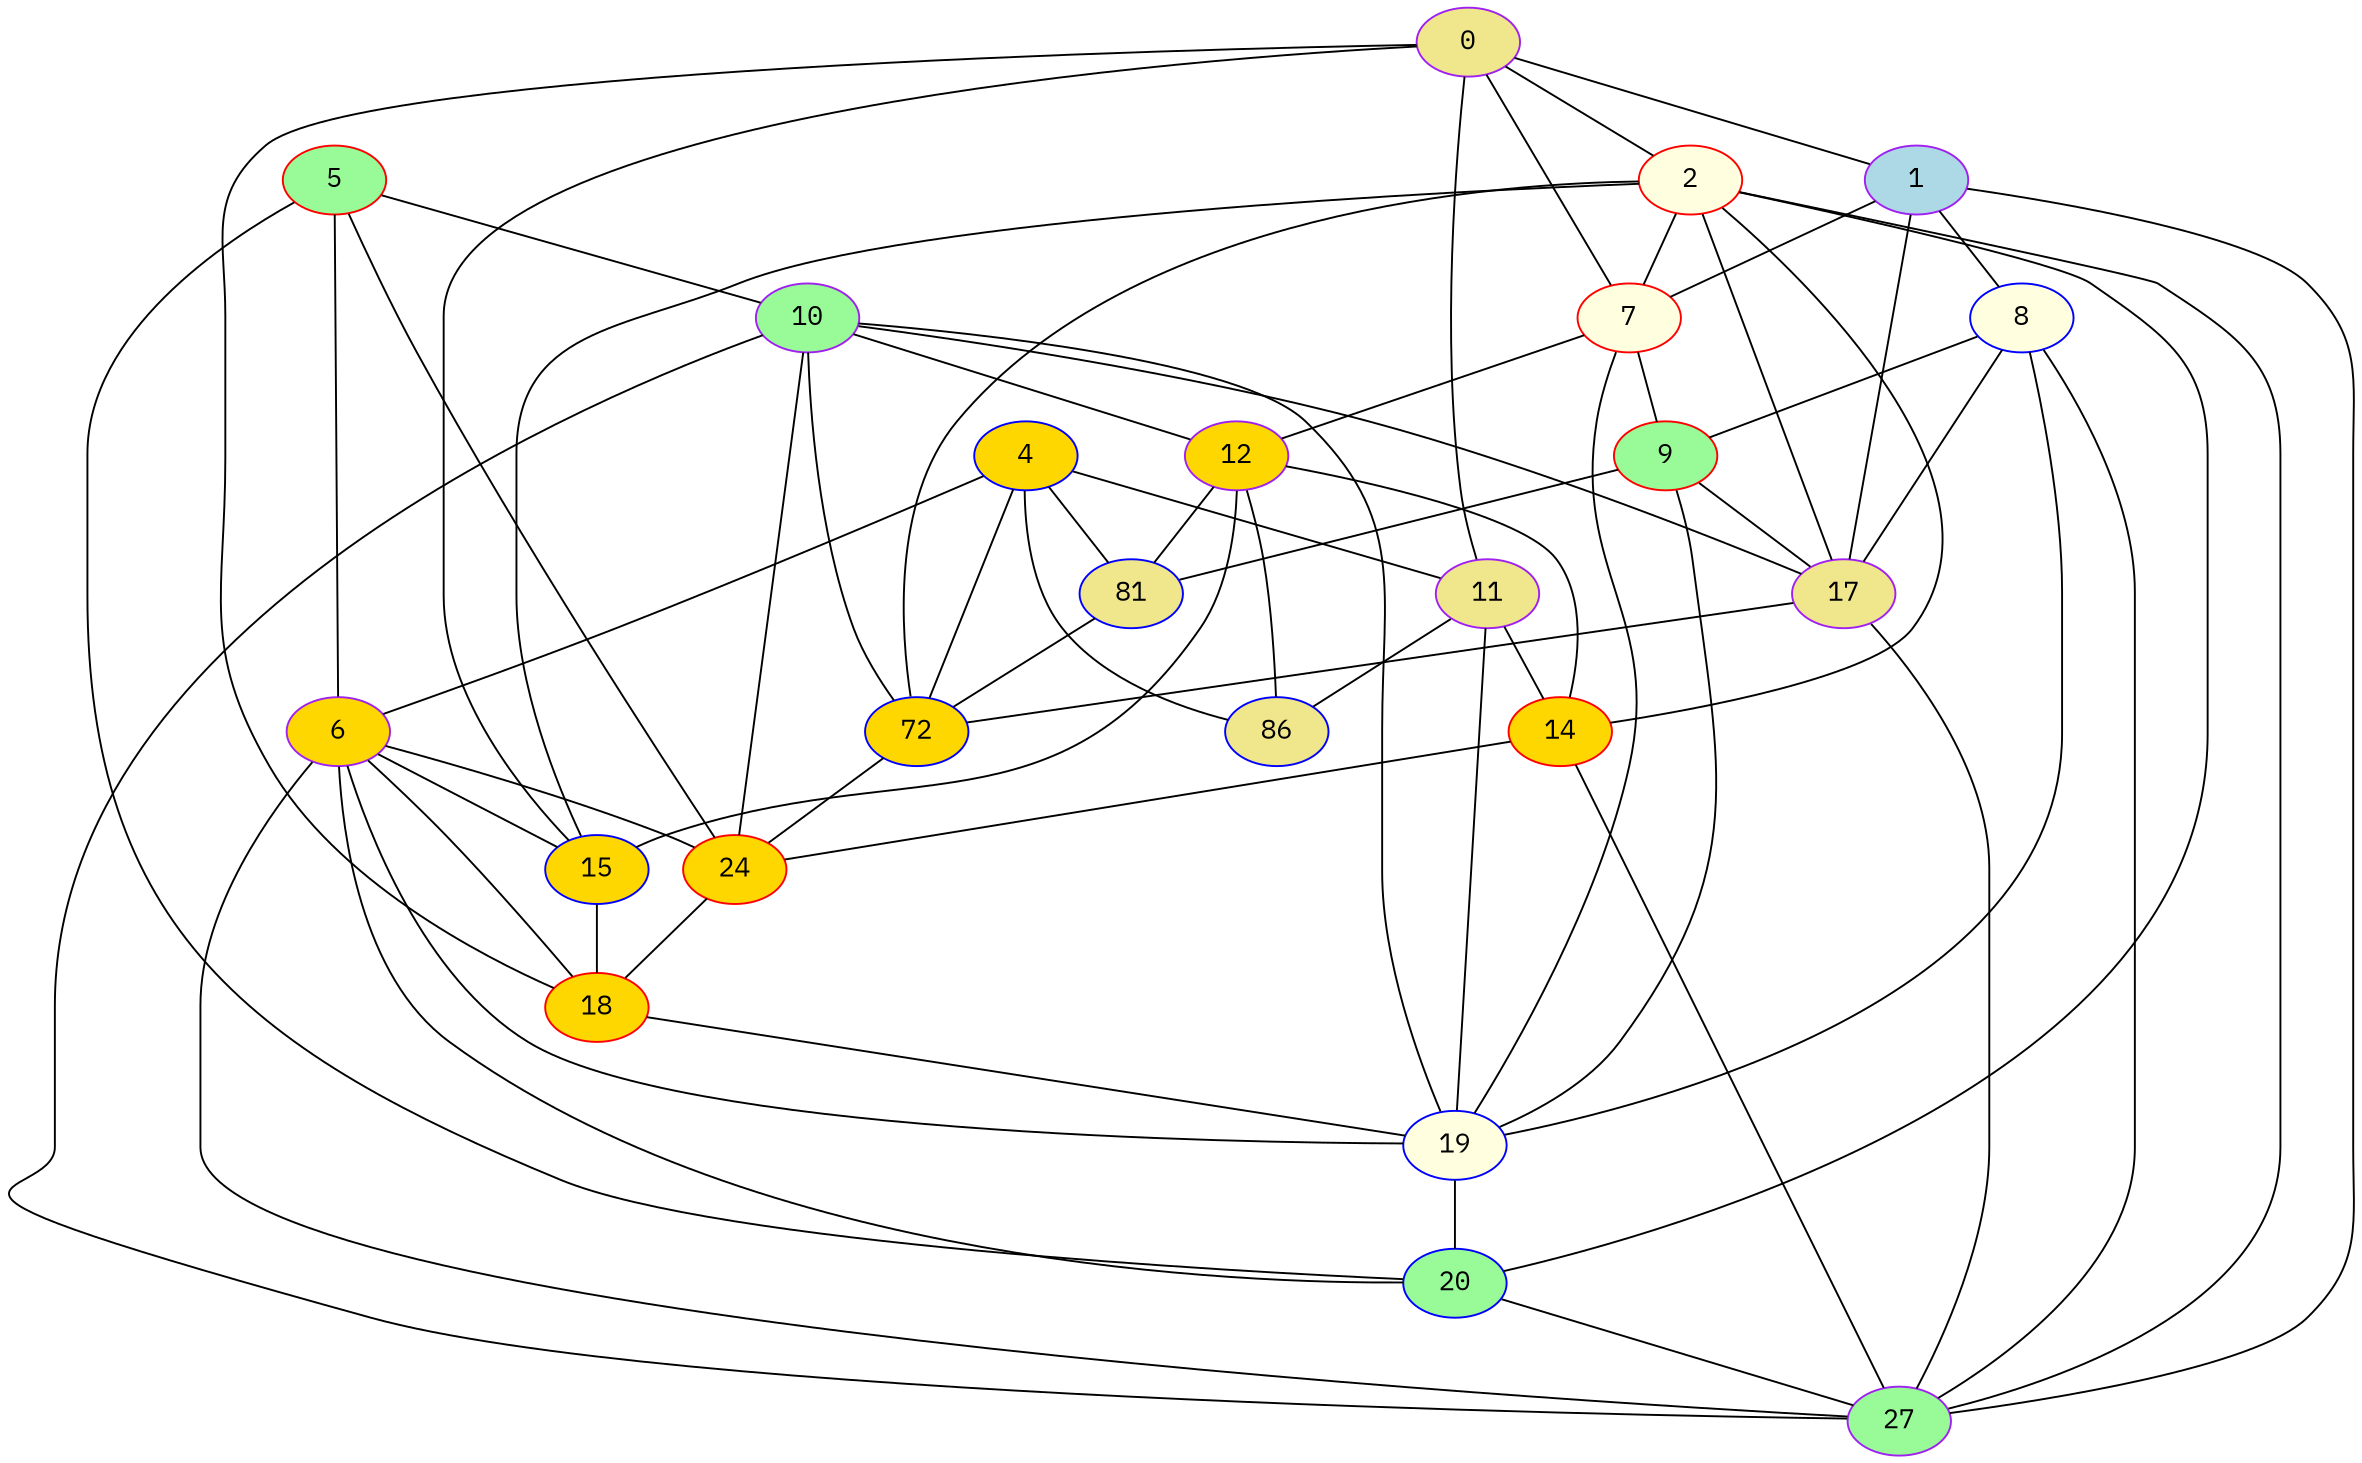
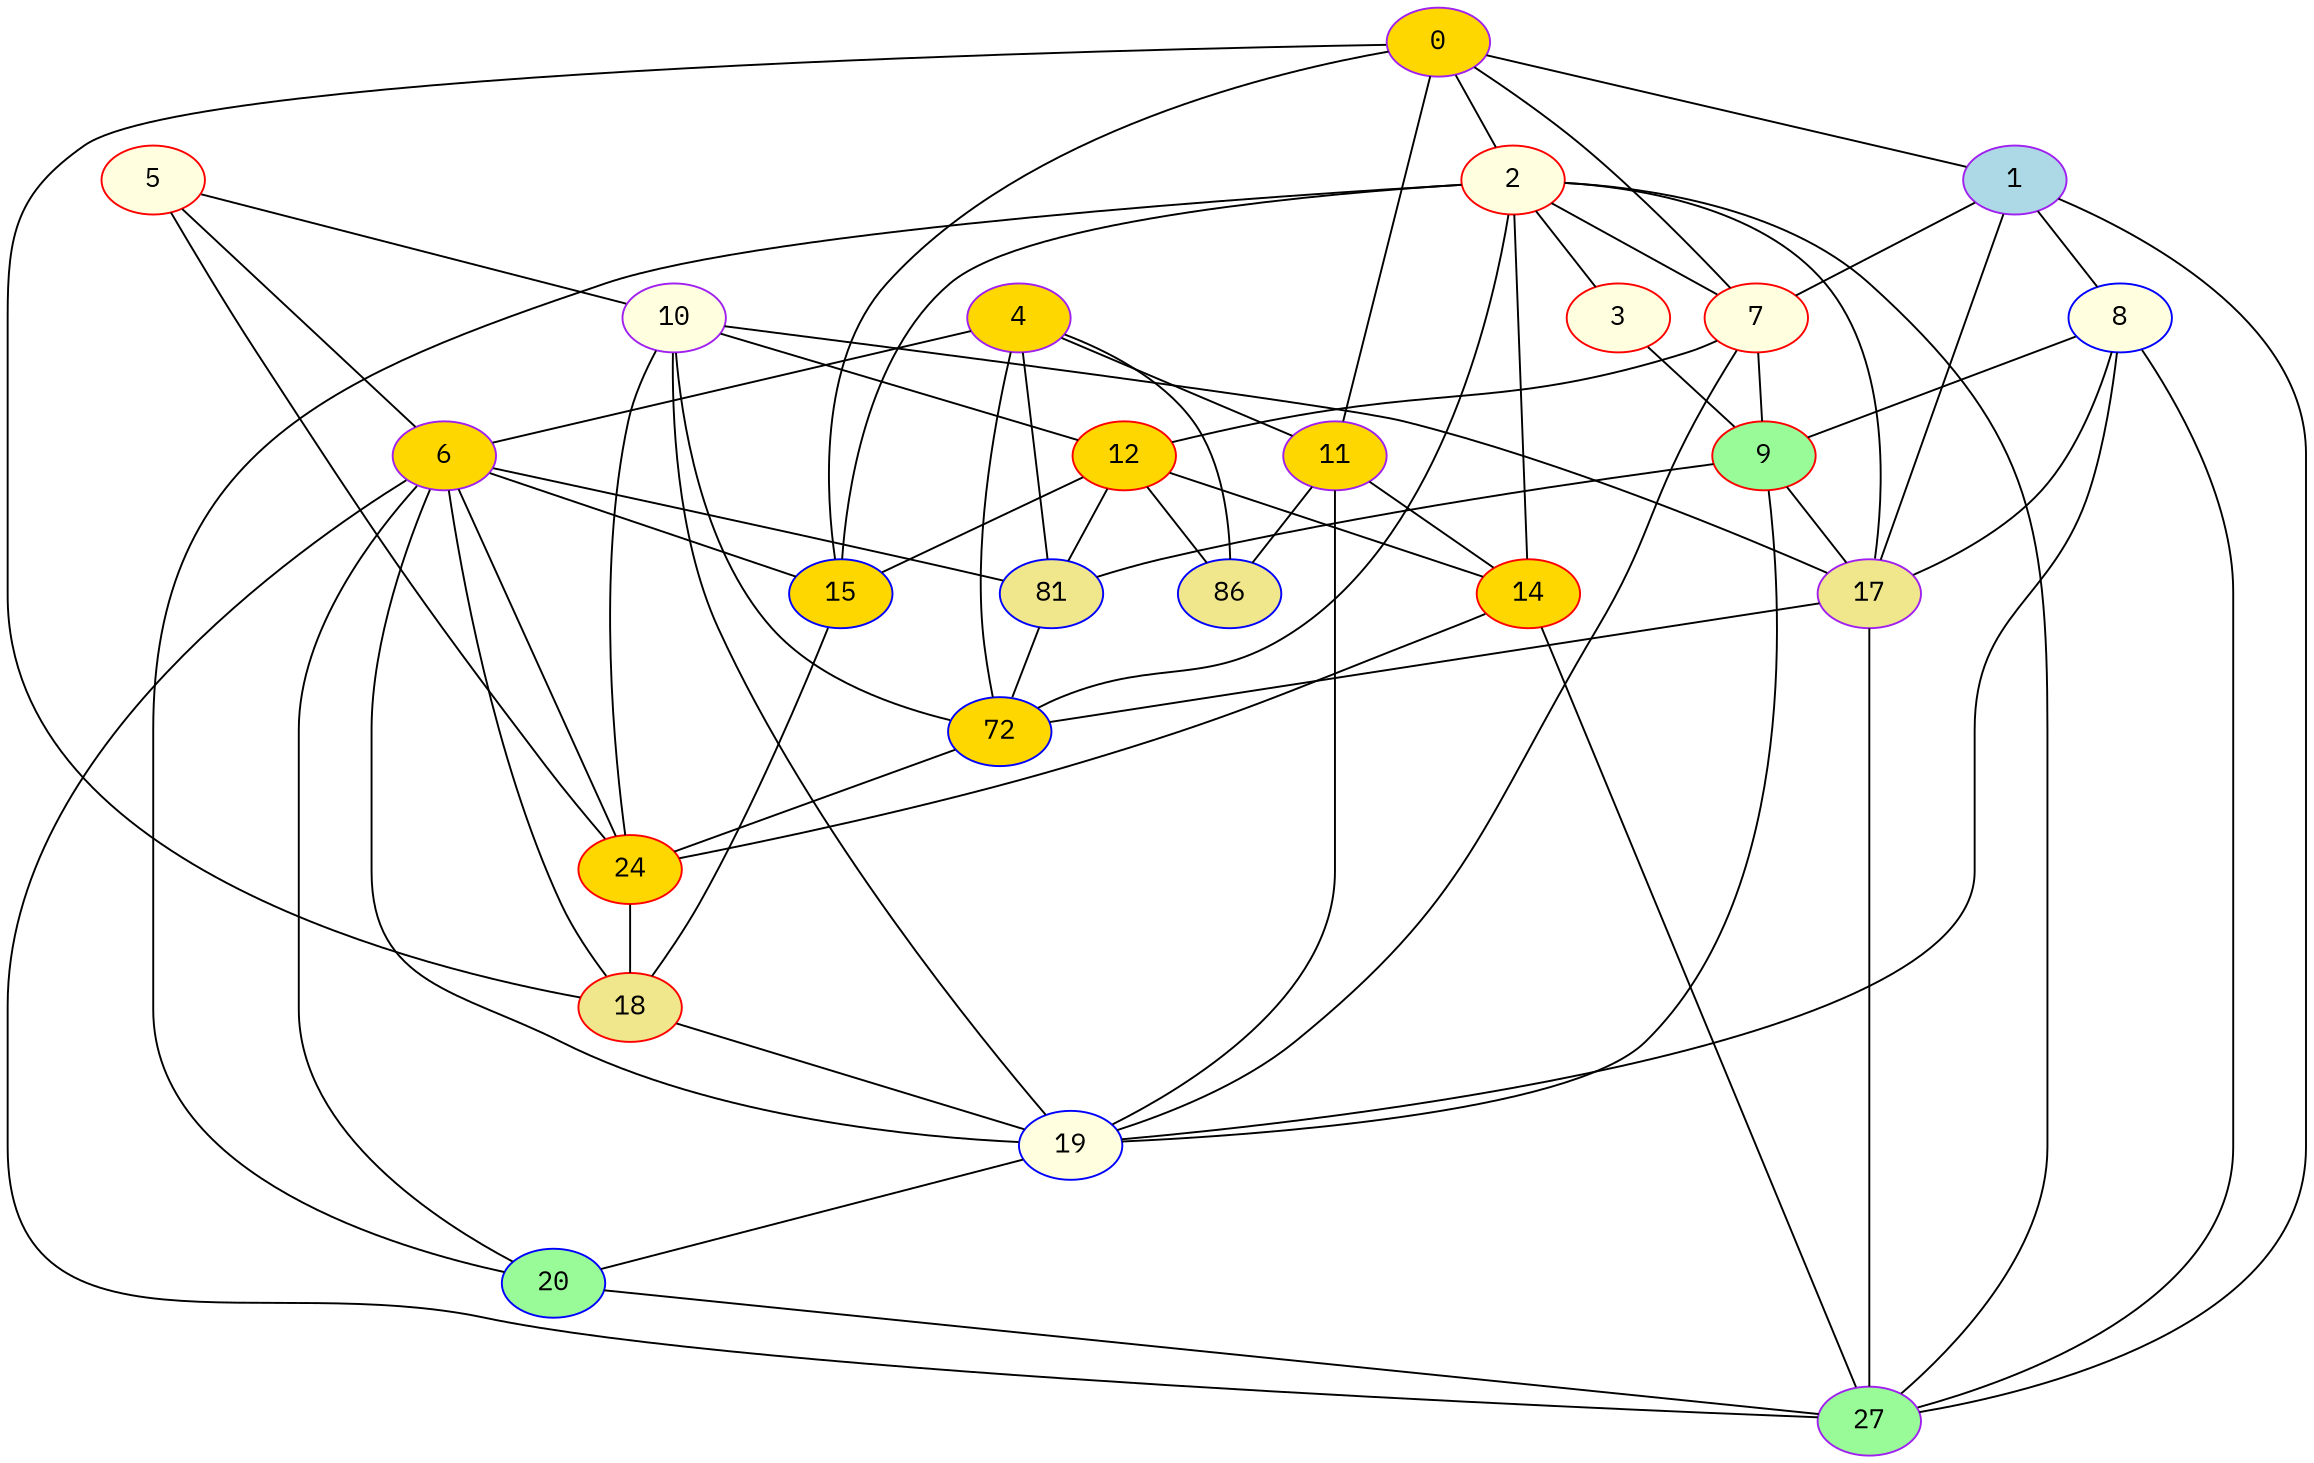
node "0": fillcolor khaki -> gold
node "5": fillcolor palegreen -> lightyellow
node "10": fillcolor palegreen -> lightyellow
node "3": added
node "4": color blue -> purple
node "12": color purple -> red
edge "6" -- "81": added
node "11": fillcolor khaki -> gold
node "18": fillcolor gold -> khaki
edge "5" -- "20": removed
edge "10" -- "27": removed
